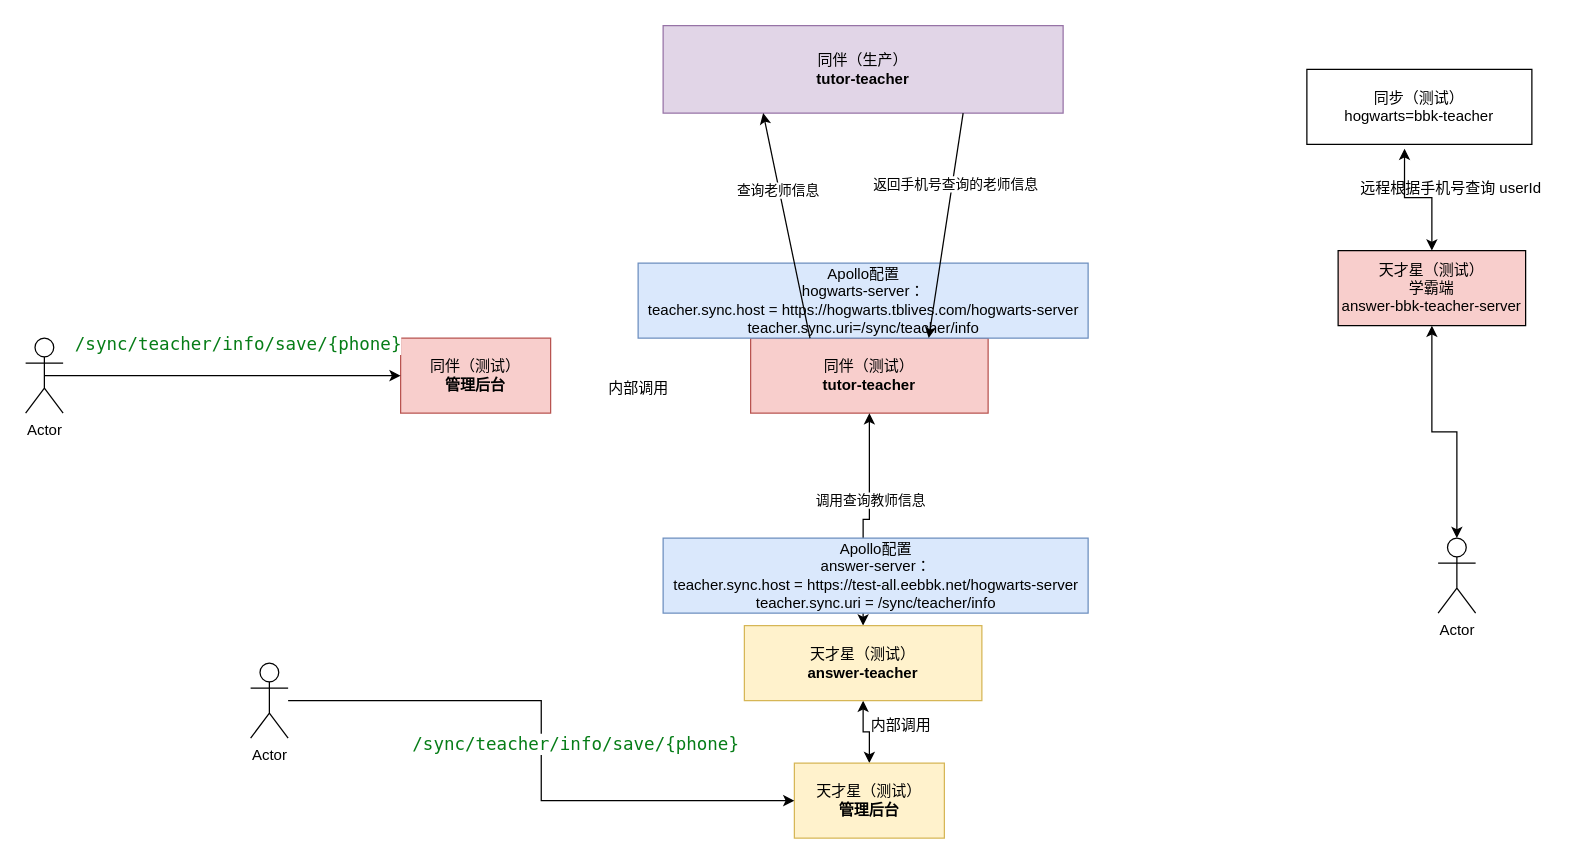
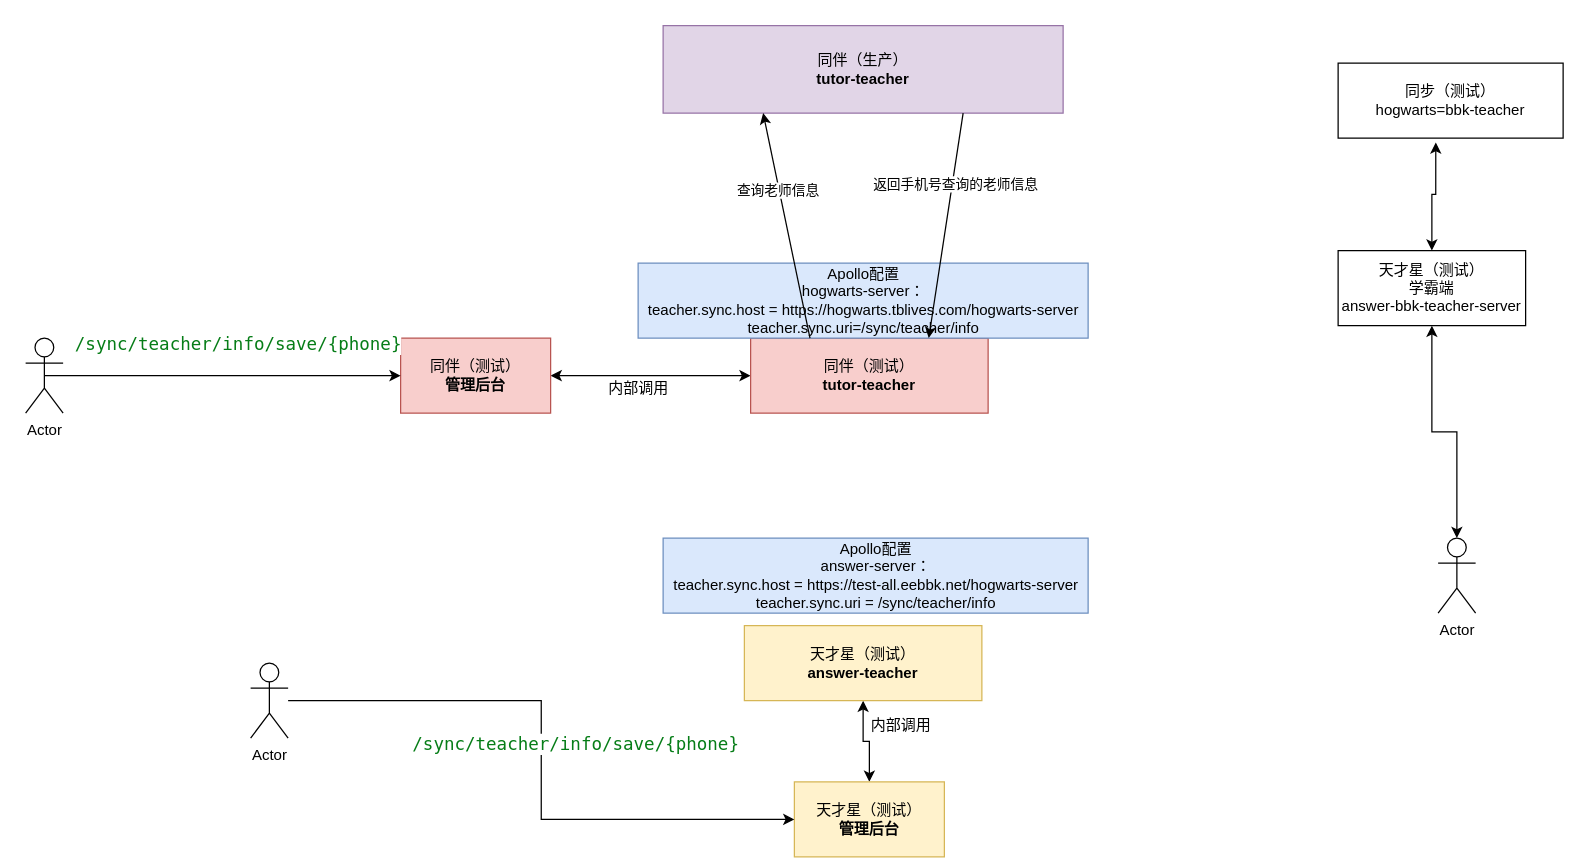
node "同步（测试） hogwarts=bbk-teacher": moved (1419, 107) -> (1451, 101)
node "远程根据手机号查询 userId": removed
node "天才星（测试） 学霸端 answer-bbk-teacher-server": fillcolor #f8cecc -> #ffffff
edge "同伴（测试） 管理后台" -- "同伴（测试） tutor-teacher": added
edge "同伴（测试） tutor-teacher" -- "天才星（测试） answer-teacher": removed, label "调用查询教师信息"
node "天才星（测试） 管理后台": moved (869, 801) -> (869, 819)
